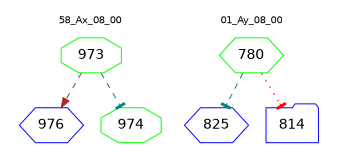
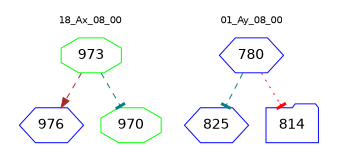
cluster "58_Ax_08_00": label "58_Ax_08_00" -> "18_Ax_08_00"
node "780": color green -> blue
node "974": label "974" -> "970"
